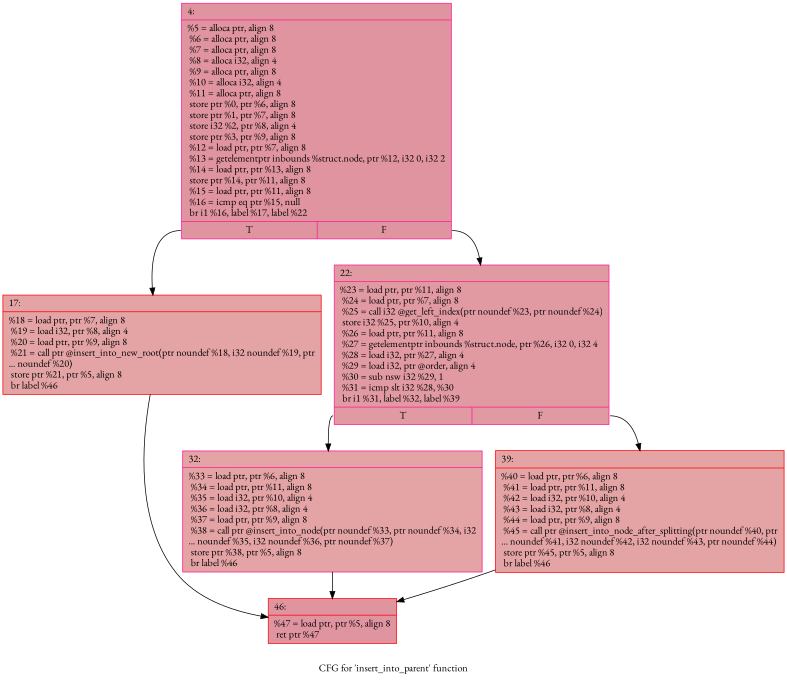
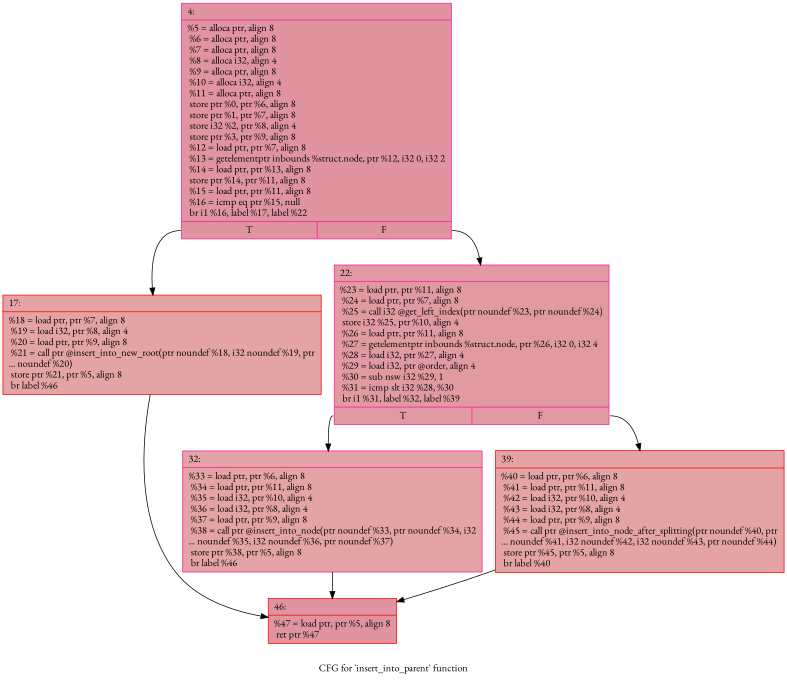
node "39:": text "br label %46" -> "br label %40"
